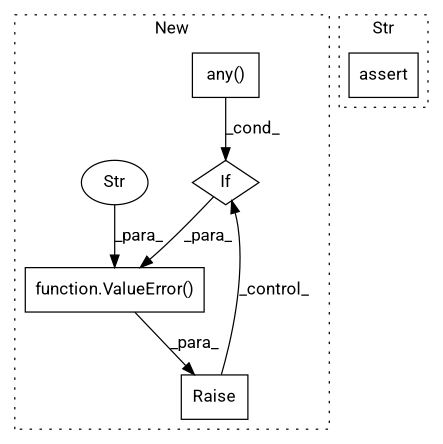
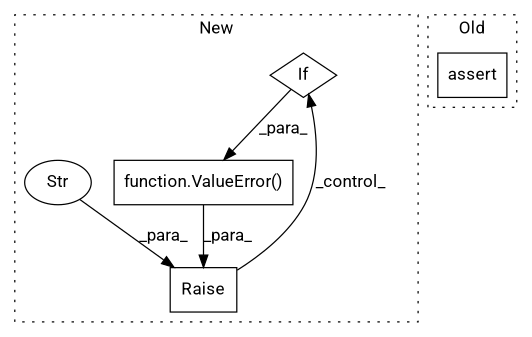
cluster "Str": label "Str" -> "Old"
node "any()": removed
edge "Str" -> "function.ValueError()": now "Str" -> "Raise"
